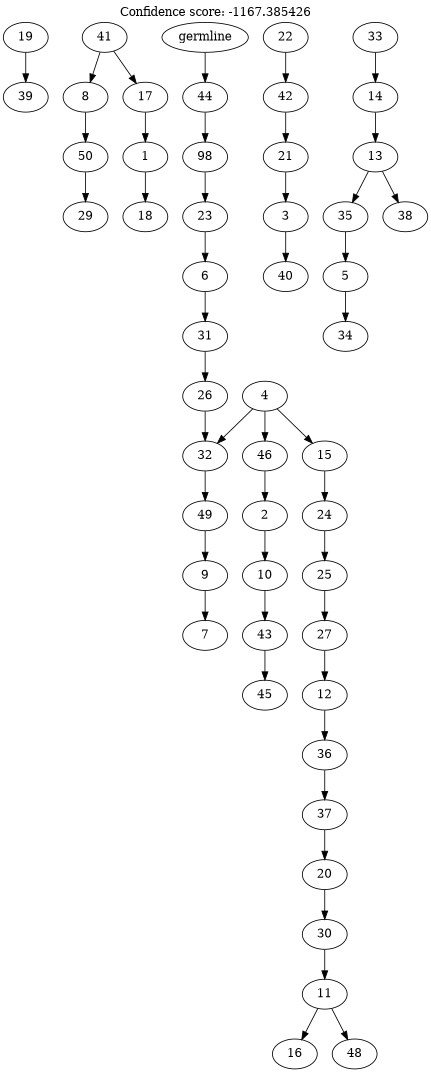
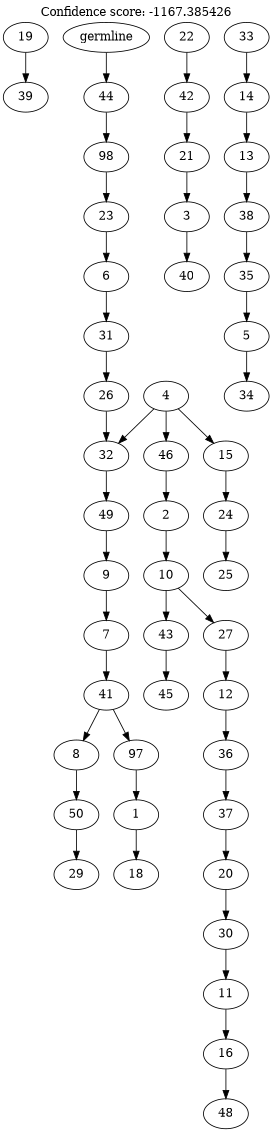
node "17": label "17" -> "97"
edge "13" -> "35": now "38" -> "35"
edge "25" -> "27": now "10" -> "27"
edge "7" -> "41": added
edge "11" -> "48": now "16" -> "48"
